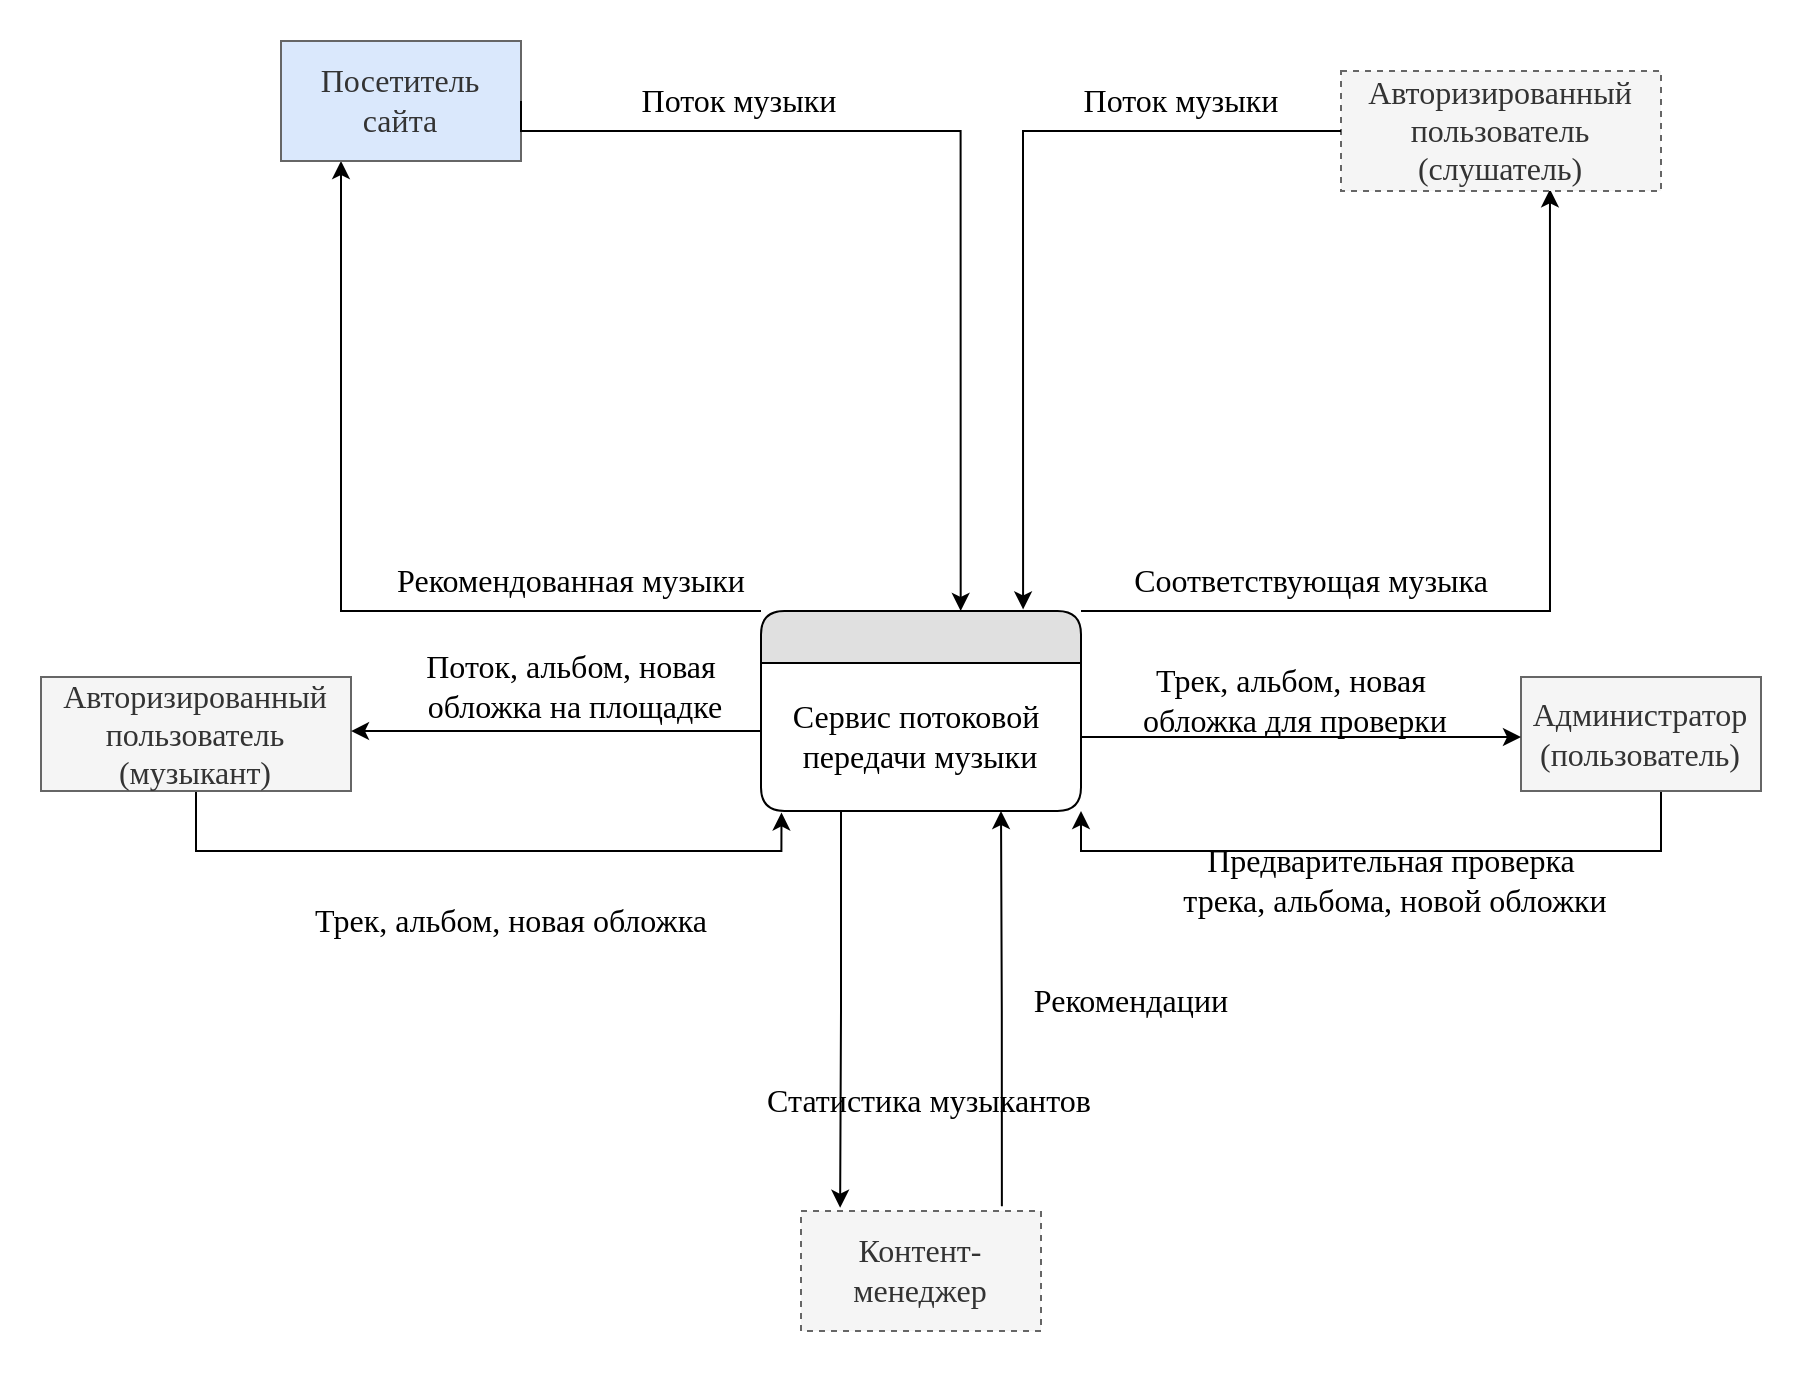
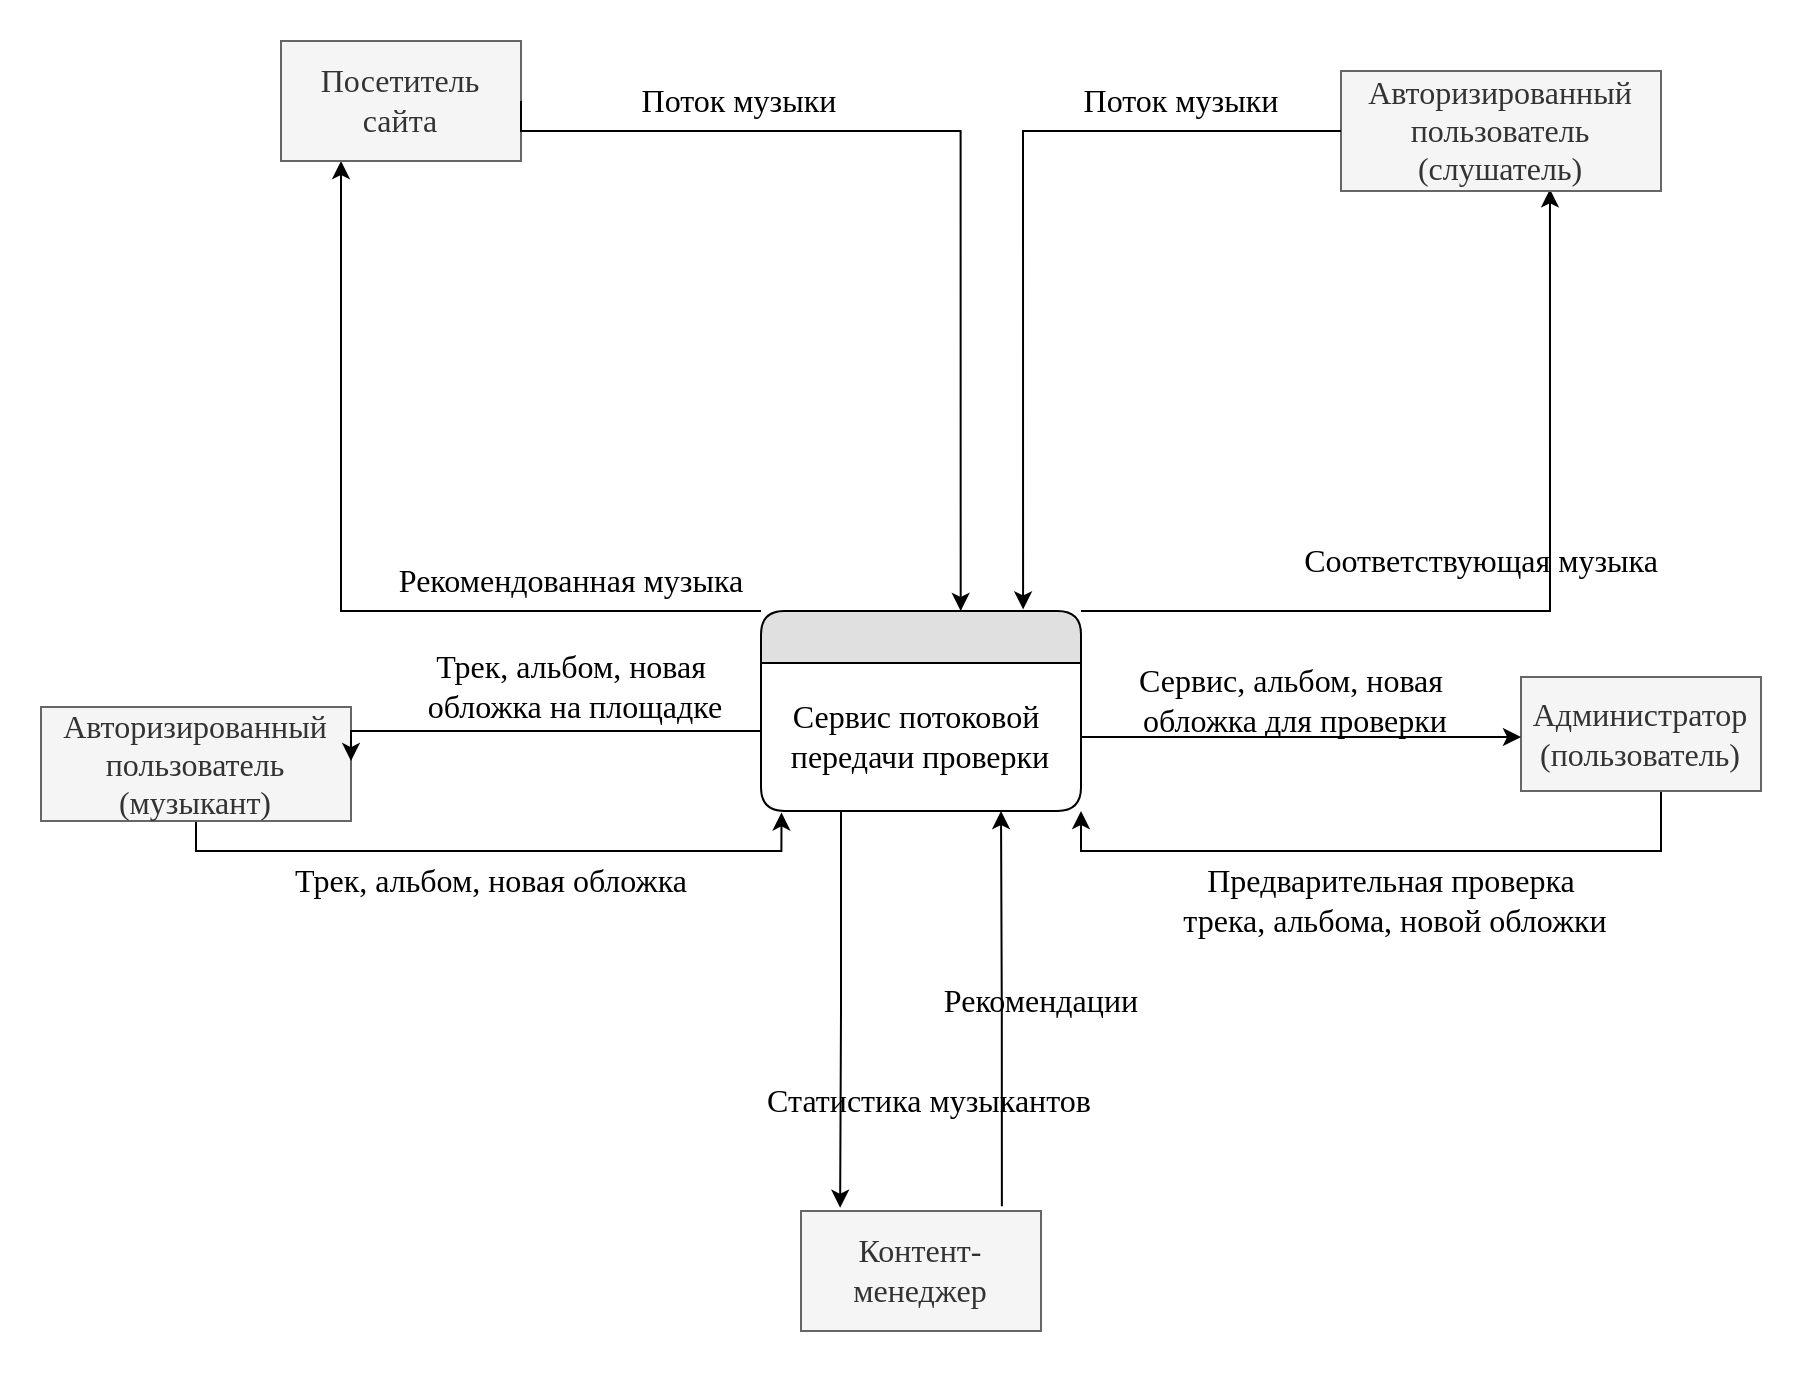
node "Посетитель сайта": fillcolor #dae8fc -> #f5f5f5
node "Авторизированный пользователь (слушатель)": style dashed -> solid
node "Рекомендованная музыки": label "Рекомендованная музыки" -> "Рекомендованная музыка"
node "Соответствующая музыка": moved (1311, 581) -> (1481, 561)
node "Поток, альбом, новая обложка на площадке": label "Поток, альбом, новая обложка на площадке" -> "Трек, альбом, новая обложка на площадке"
node "Трек, альбом, новая обложка для проверки": label "Трек, альбом, новая обложка для проверки" -> "Сервис, альбом, новая обложка для проверки"
node "Авторизированный пользователь (музыкант)": moved (196, 734) -> (196, 764)
node "Сервис потоковой передачи музыки": label "Сервис потоковой передачи музыки" -> "Сервис потоковой передачи проверки"
node "Предварительная проверка трека, альбома, новой обложки": moved (1391, 881) -> (1391, 901)
node "Трек, альбом, новая обложка": moved (511, 921) -> (491, 881)
node "Рекомендации": moved (1131, 1001) -> (1041, 1001)
node "Контент-менеджер": style dashed -> solid
